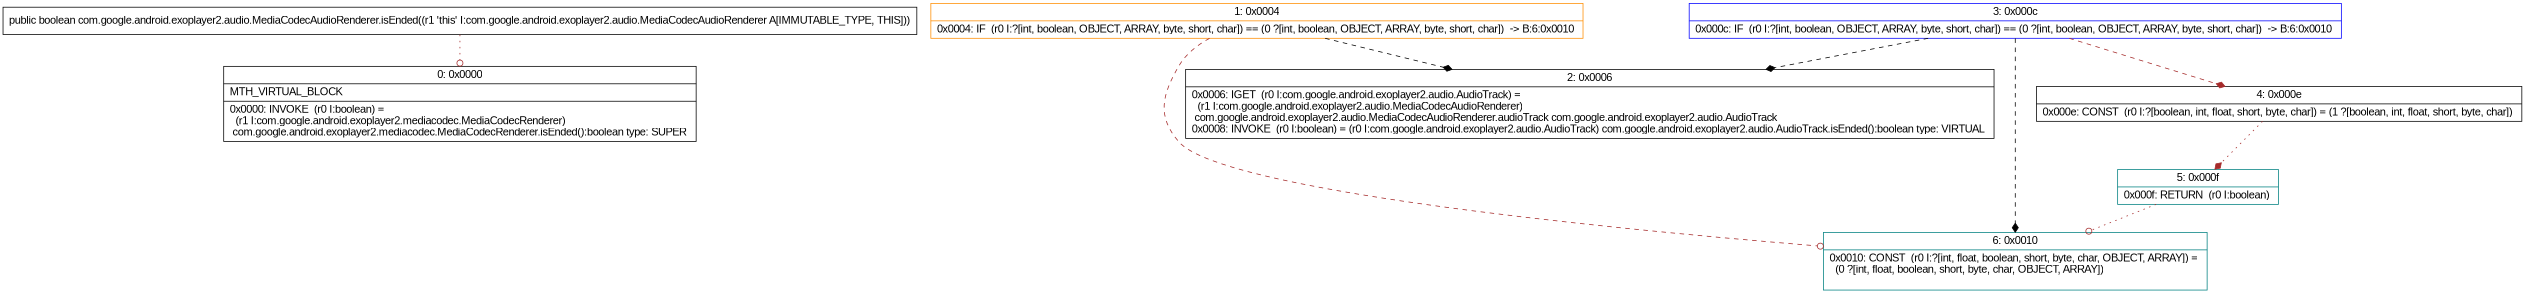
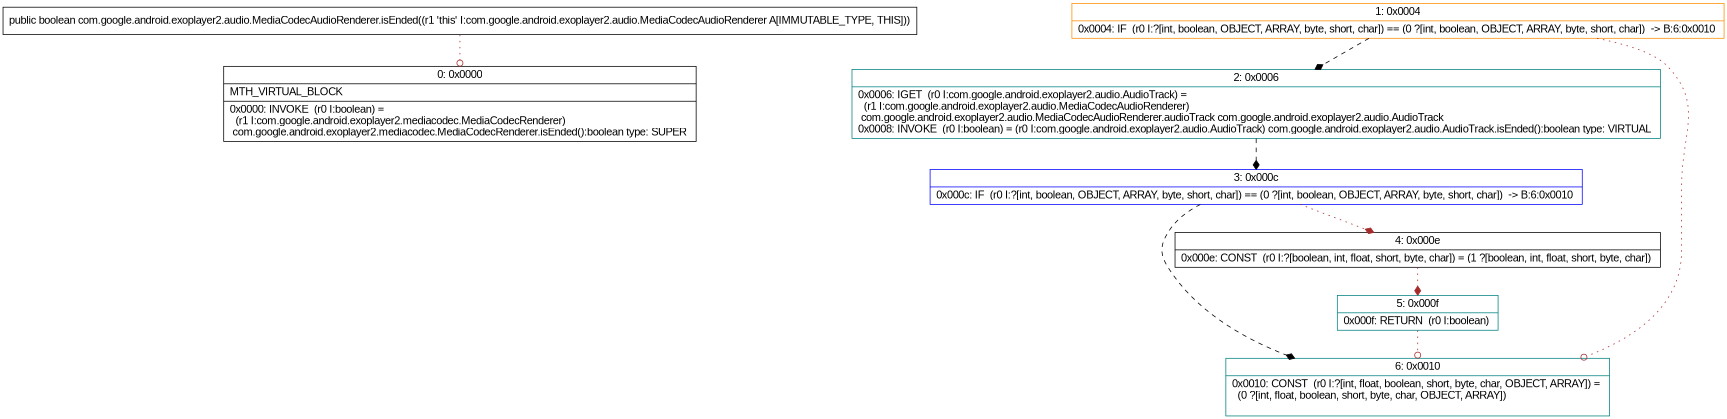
edge "3: 0x000c" -> "2: 0x0006": reversed
edge "3: 0x000c" -> "4: 0x000e": style dashed -> dotted
node "2: 0x0006": color black -> teal
edge "1: 0x0004" -> "6: 0x0010": style dashed -> dotted
